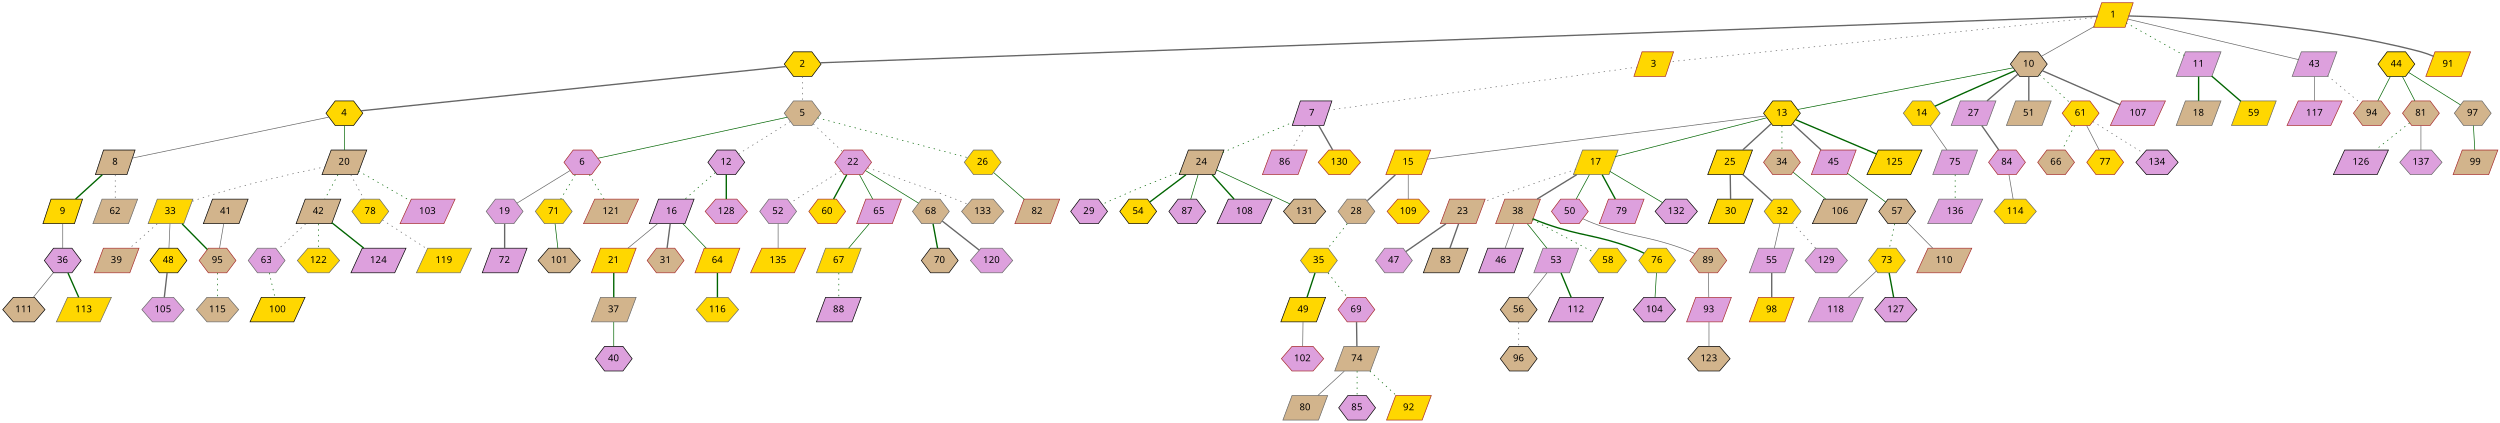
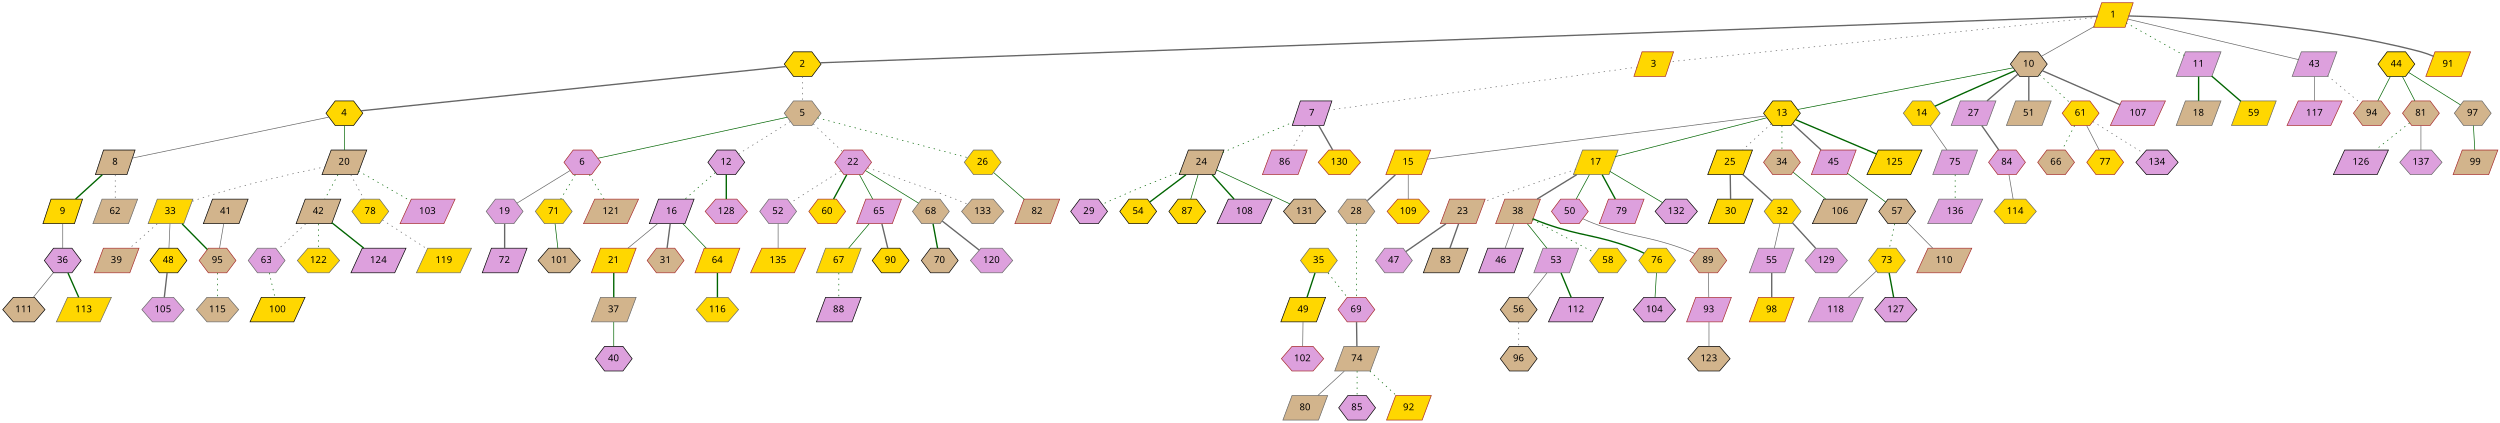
edge "13" -- "25": style bold -> dotted
node "87": fillcolor plum -> gold
edge "32" -- "129": style dotted -> bold
edge "28" -- "35": now "28" -- "69"
node "90": added
